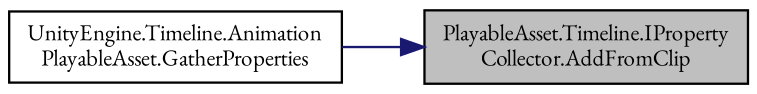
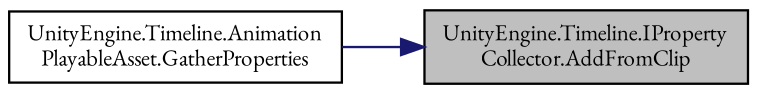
node "PlayableAsset.Timeline.IProperty Collector.AddFromClip": label "PlayableAsset.Timeline.IProperty Collector.AddFromClip" -> "UnityEngine.Timeline.IProperty Collector.AddFromClip"
